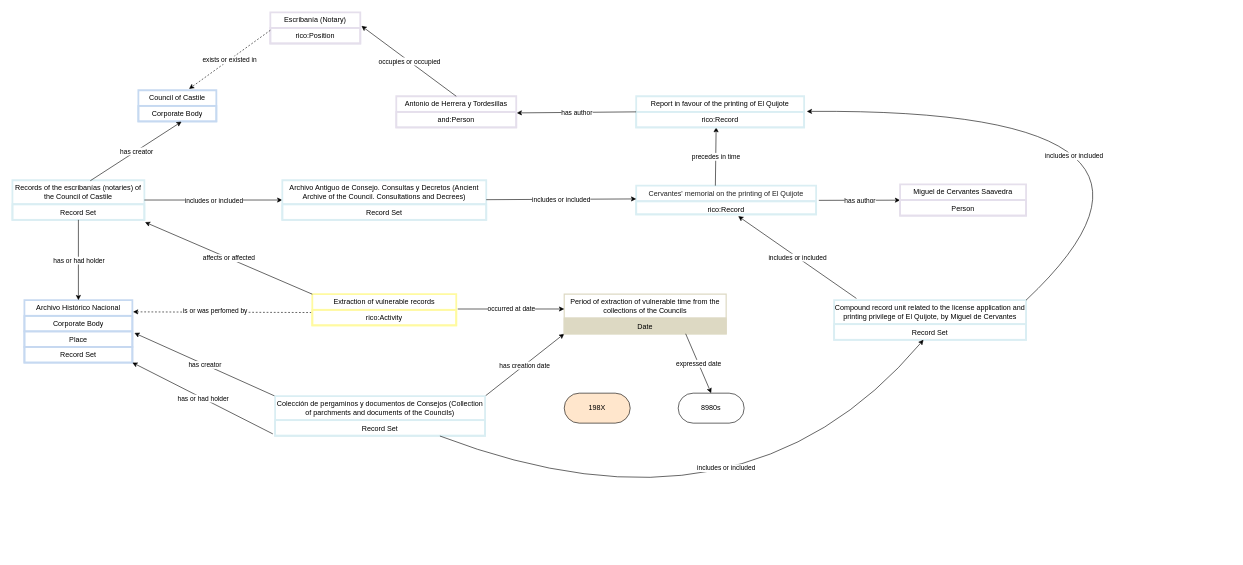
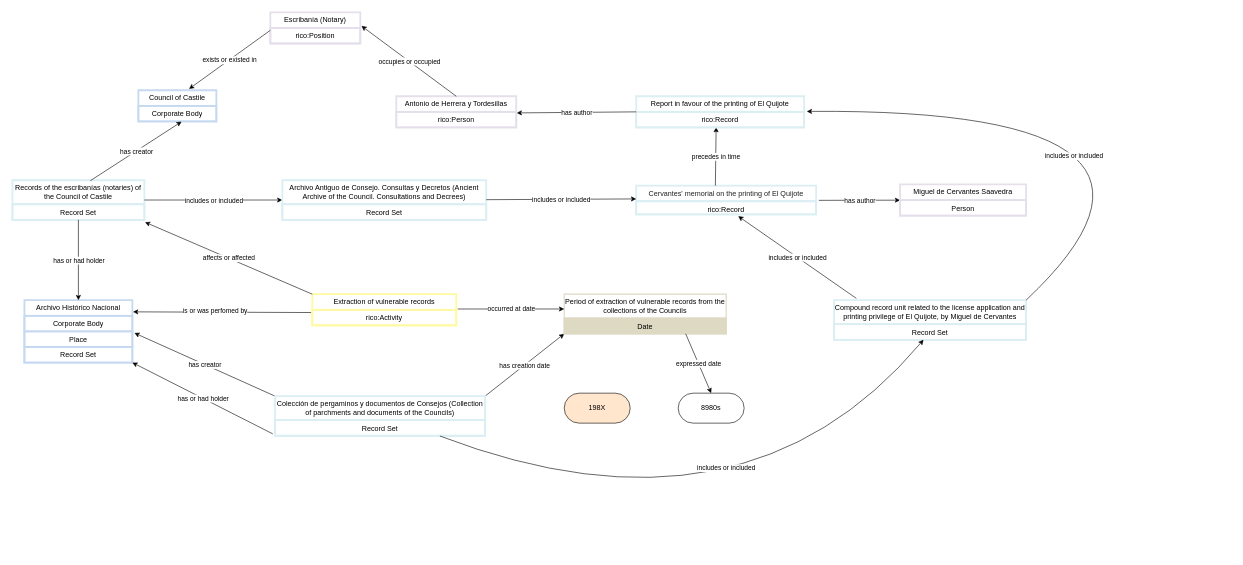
edge "rico:Position" -> "Council of Castile": style dashed -> solid
node "and:Person": label "and:Person" -> "rico:Person"
node "Period of extraction of vulnerable time from the collections of the Councils": label "Period of extraction of vulnerable time from the collections of the Councils" -> "Period of extraction of vulnerable records from the collections of the Councils"
edge "rico:Activity" -> "Archivo Histórico Nacional": style dashed -> solid
